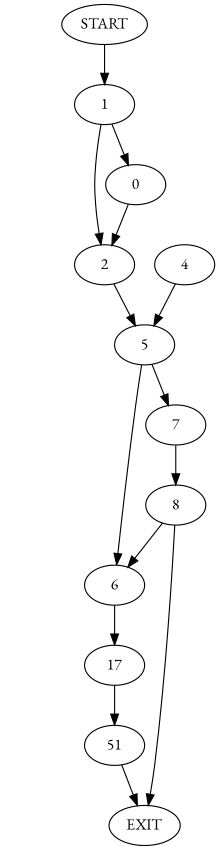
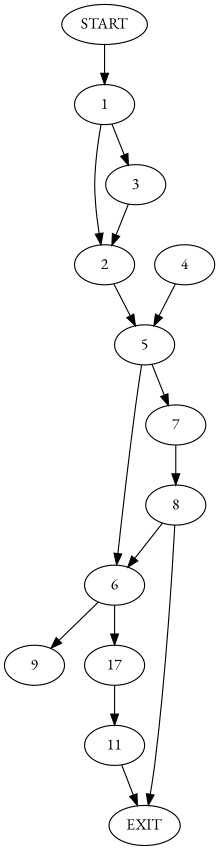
node "0": label "0" -> "3"
node "9": added
node "51": label "51" -> "11"
